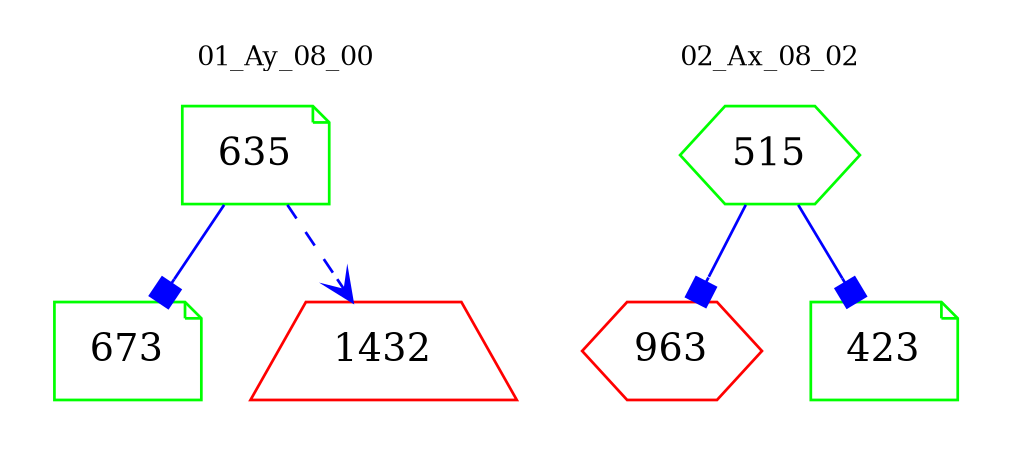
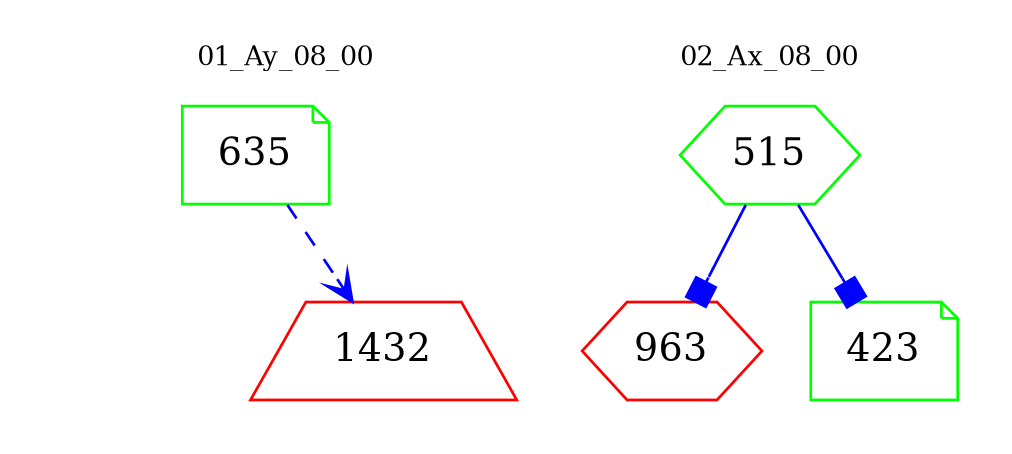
cluster "02_Ax_08_02": label "02_Ax_08_02" -> "02_Ax_08_00"
node "673": removed
